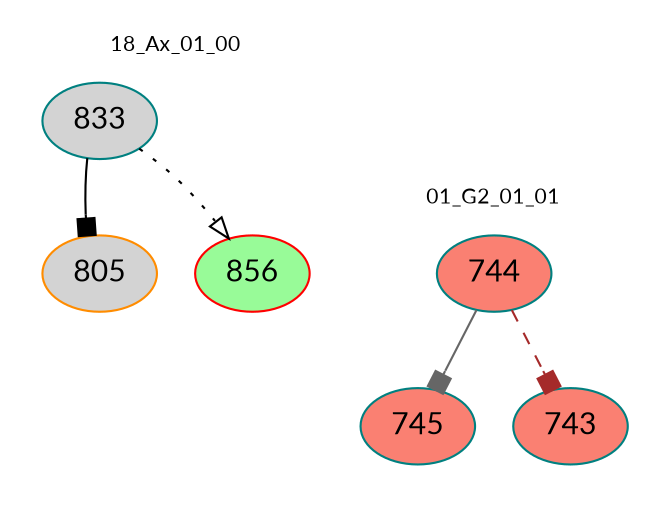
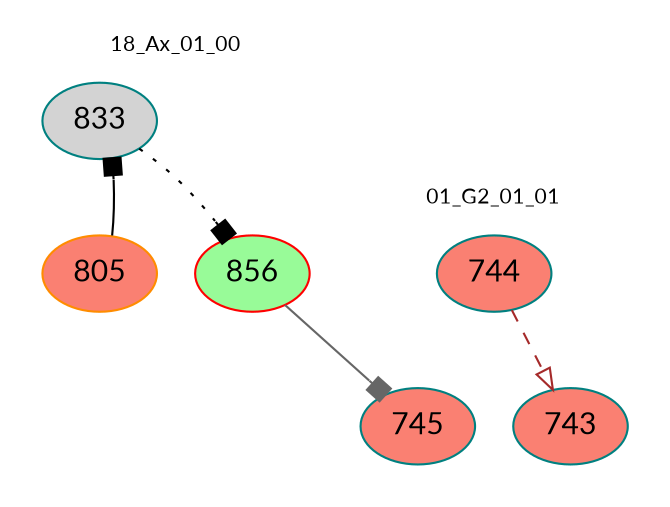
edge "833" -> "856": arrowhead onormal -> box
edge "833" -> "805": reversed
node "805": fillcolor lightgrey -> salmon
edge "744" -> "745": now "856" -> "745"
edge "744" -> "743": arrowhead box -> onormal
